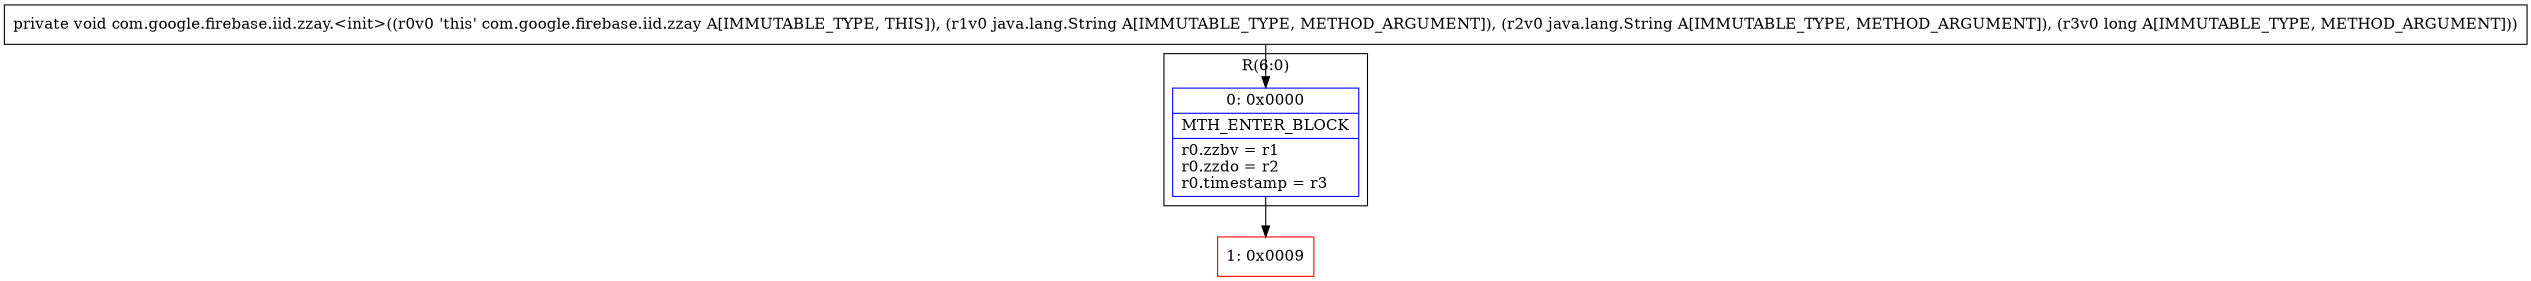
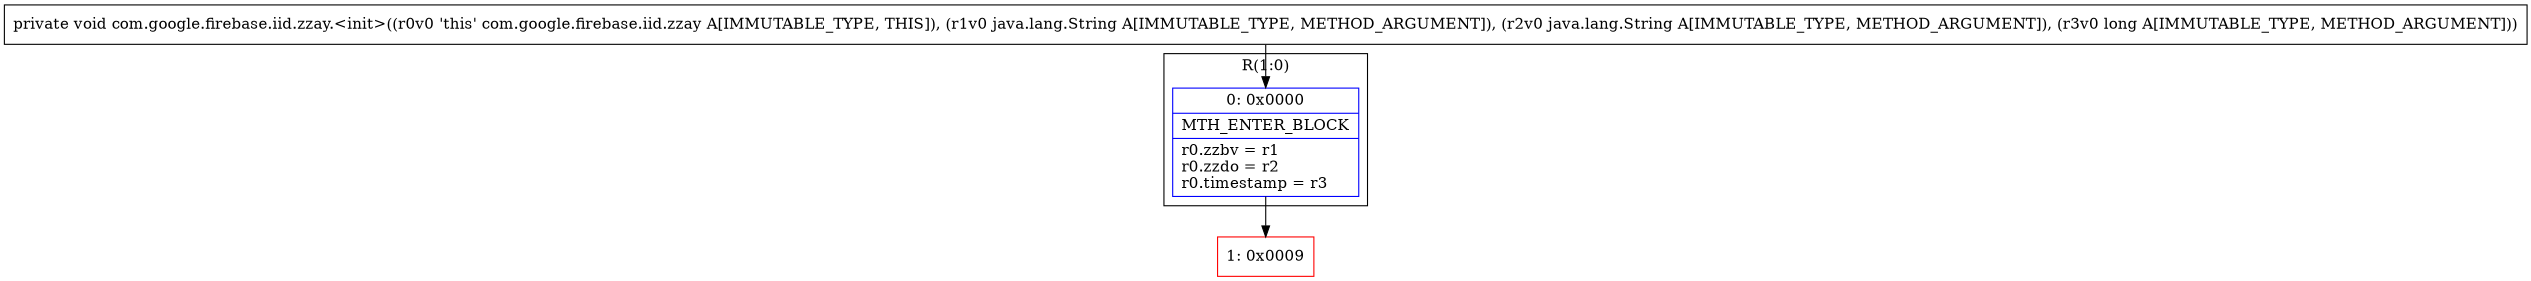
cluster "R(6:0)": label "R(6:0)" -> "R(1:0)"
